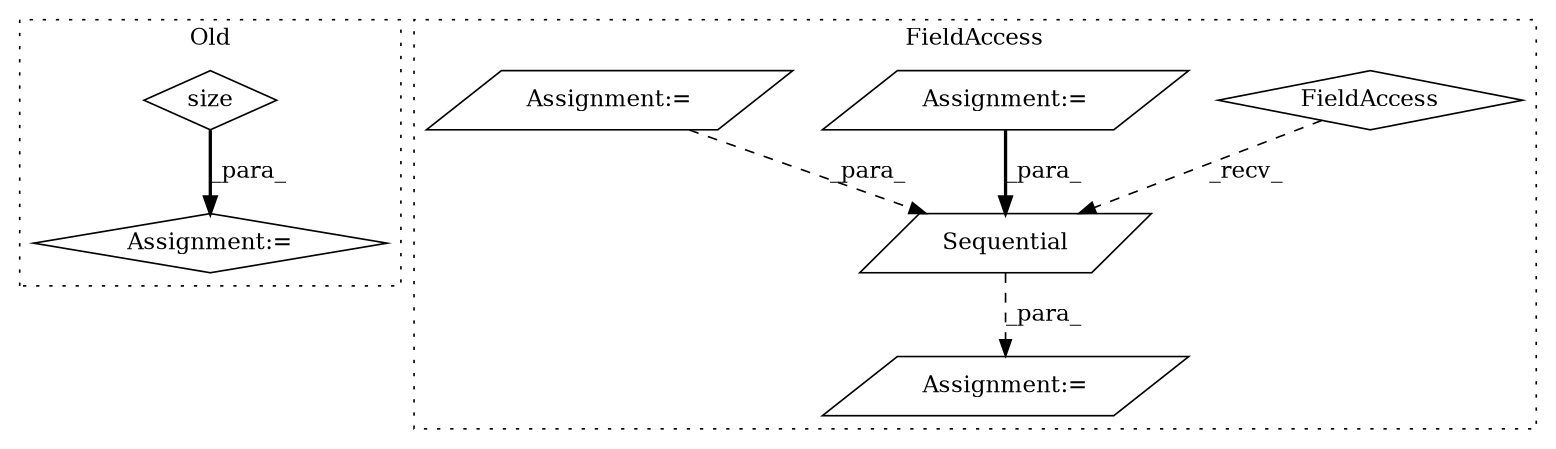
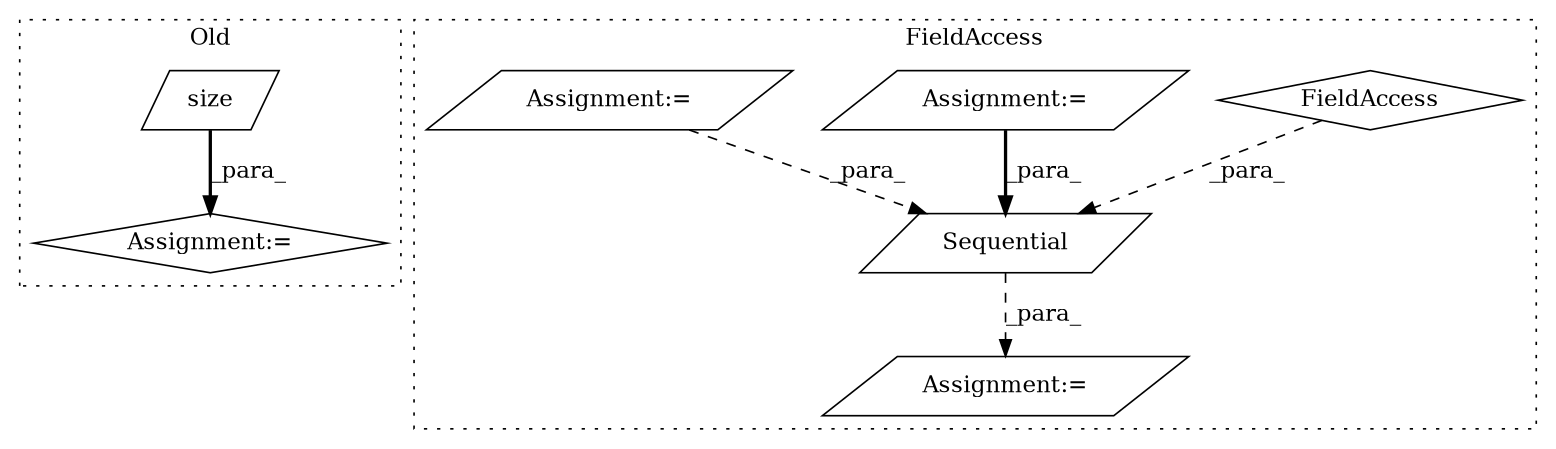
node "size": shape diamond -> parallelogram
edge "FieldAccess" -> "Sequential": label "_recv_" -> "_para_"
